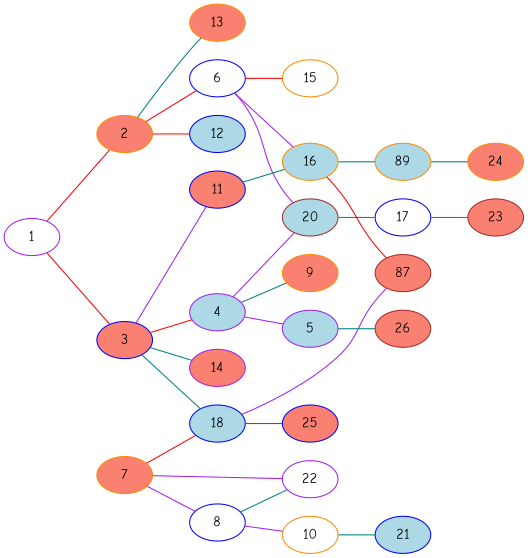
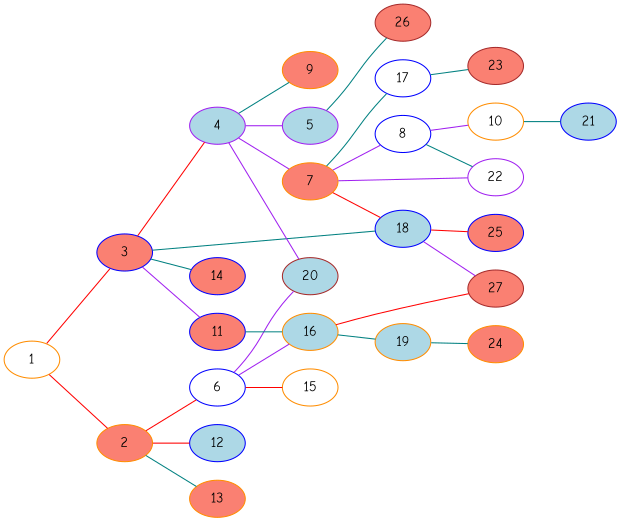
edge "4" -- "7": added
node "89": label "89" -> "19"
edge "20" -- "17": now "7" -- "17"
node "1": color purple -> darkorange
node "87": label "87" -> "27"
node "14": color purple -> blue
